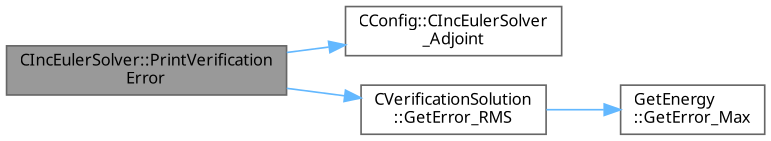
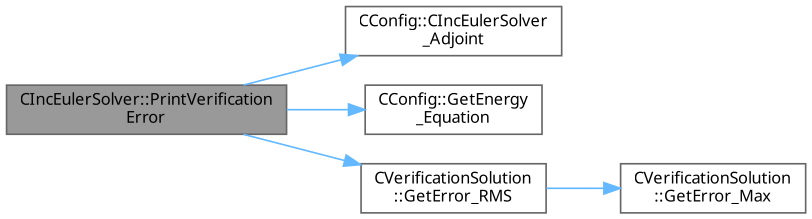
node "CConfig::GetEnergy _Equation": added
node "GetEnergy ::GetError_Max": label "GetEnergy ::GetError_Max" -> "CVerificationSolution ::GetError_Max"
